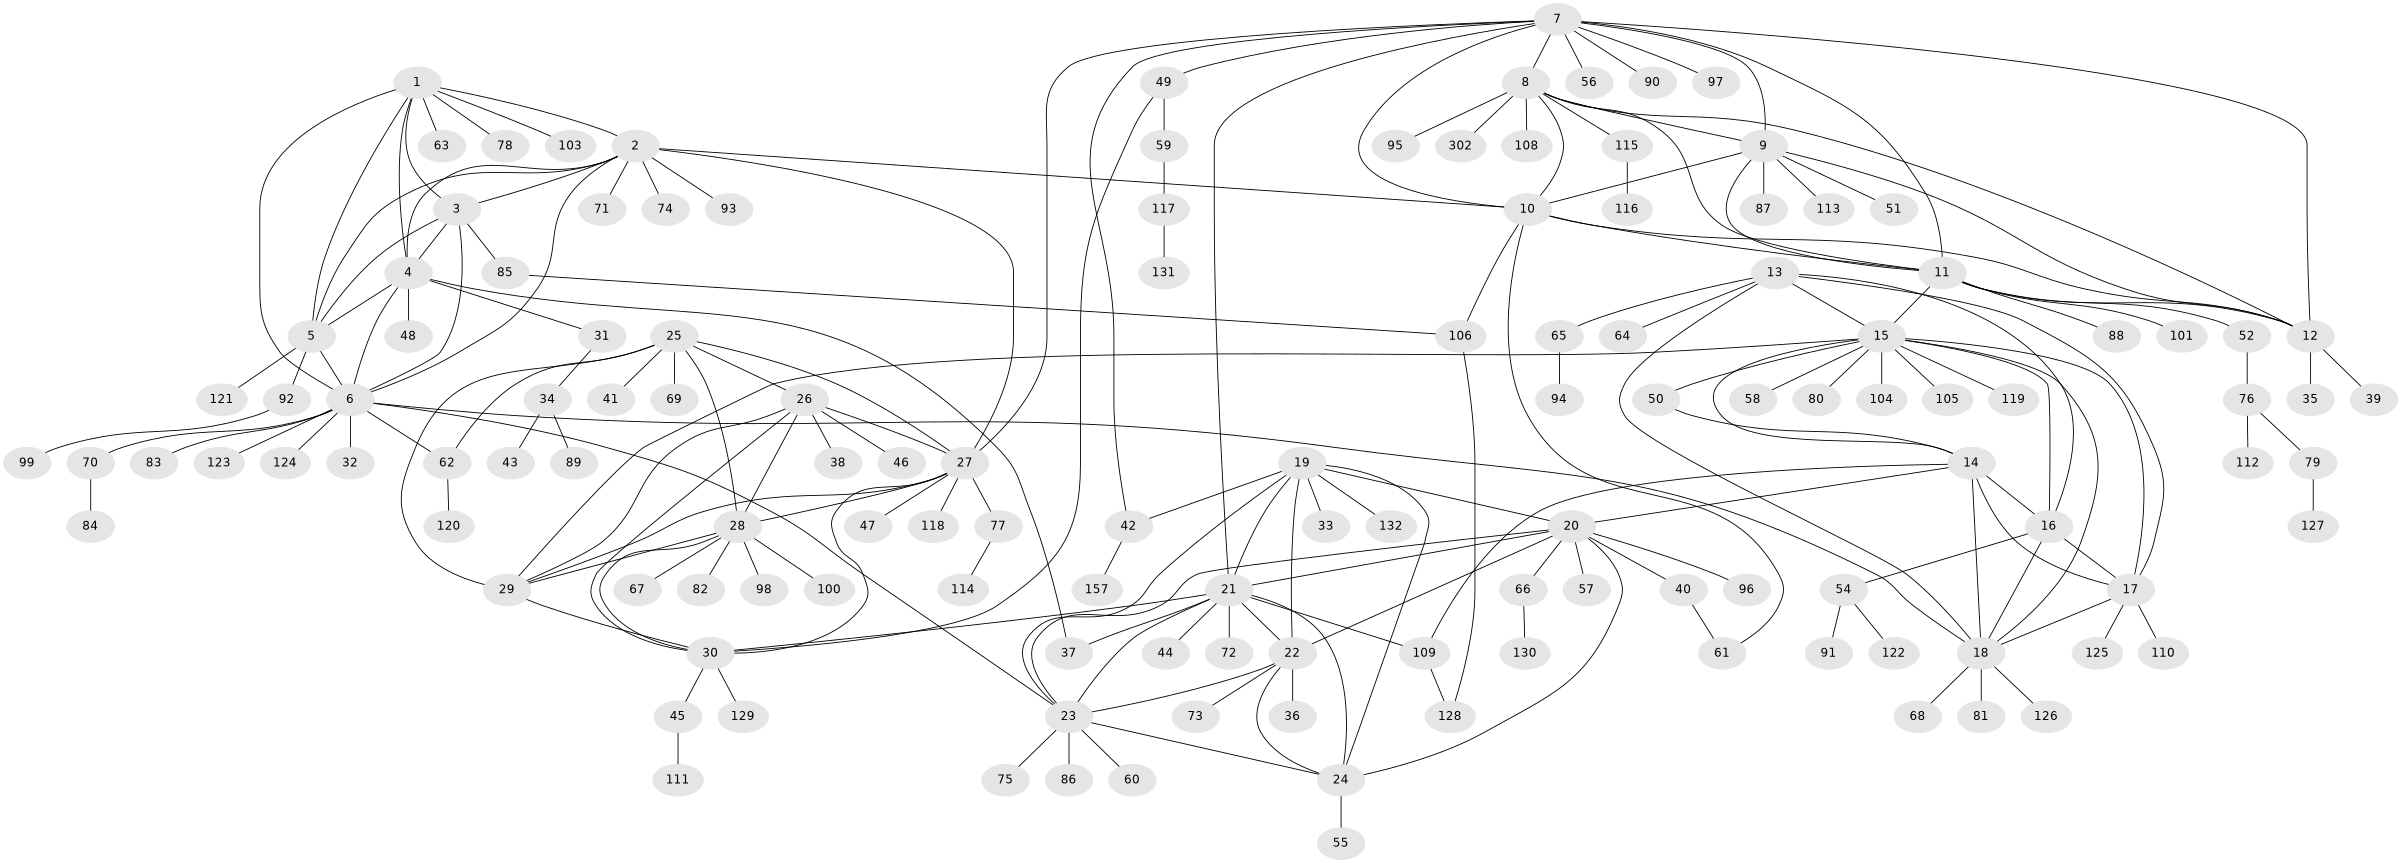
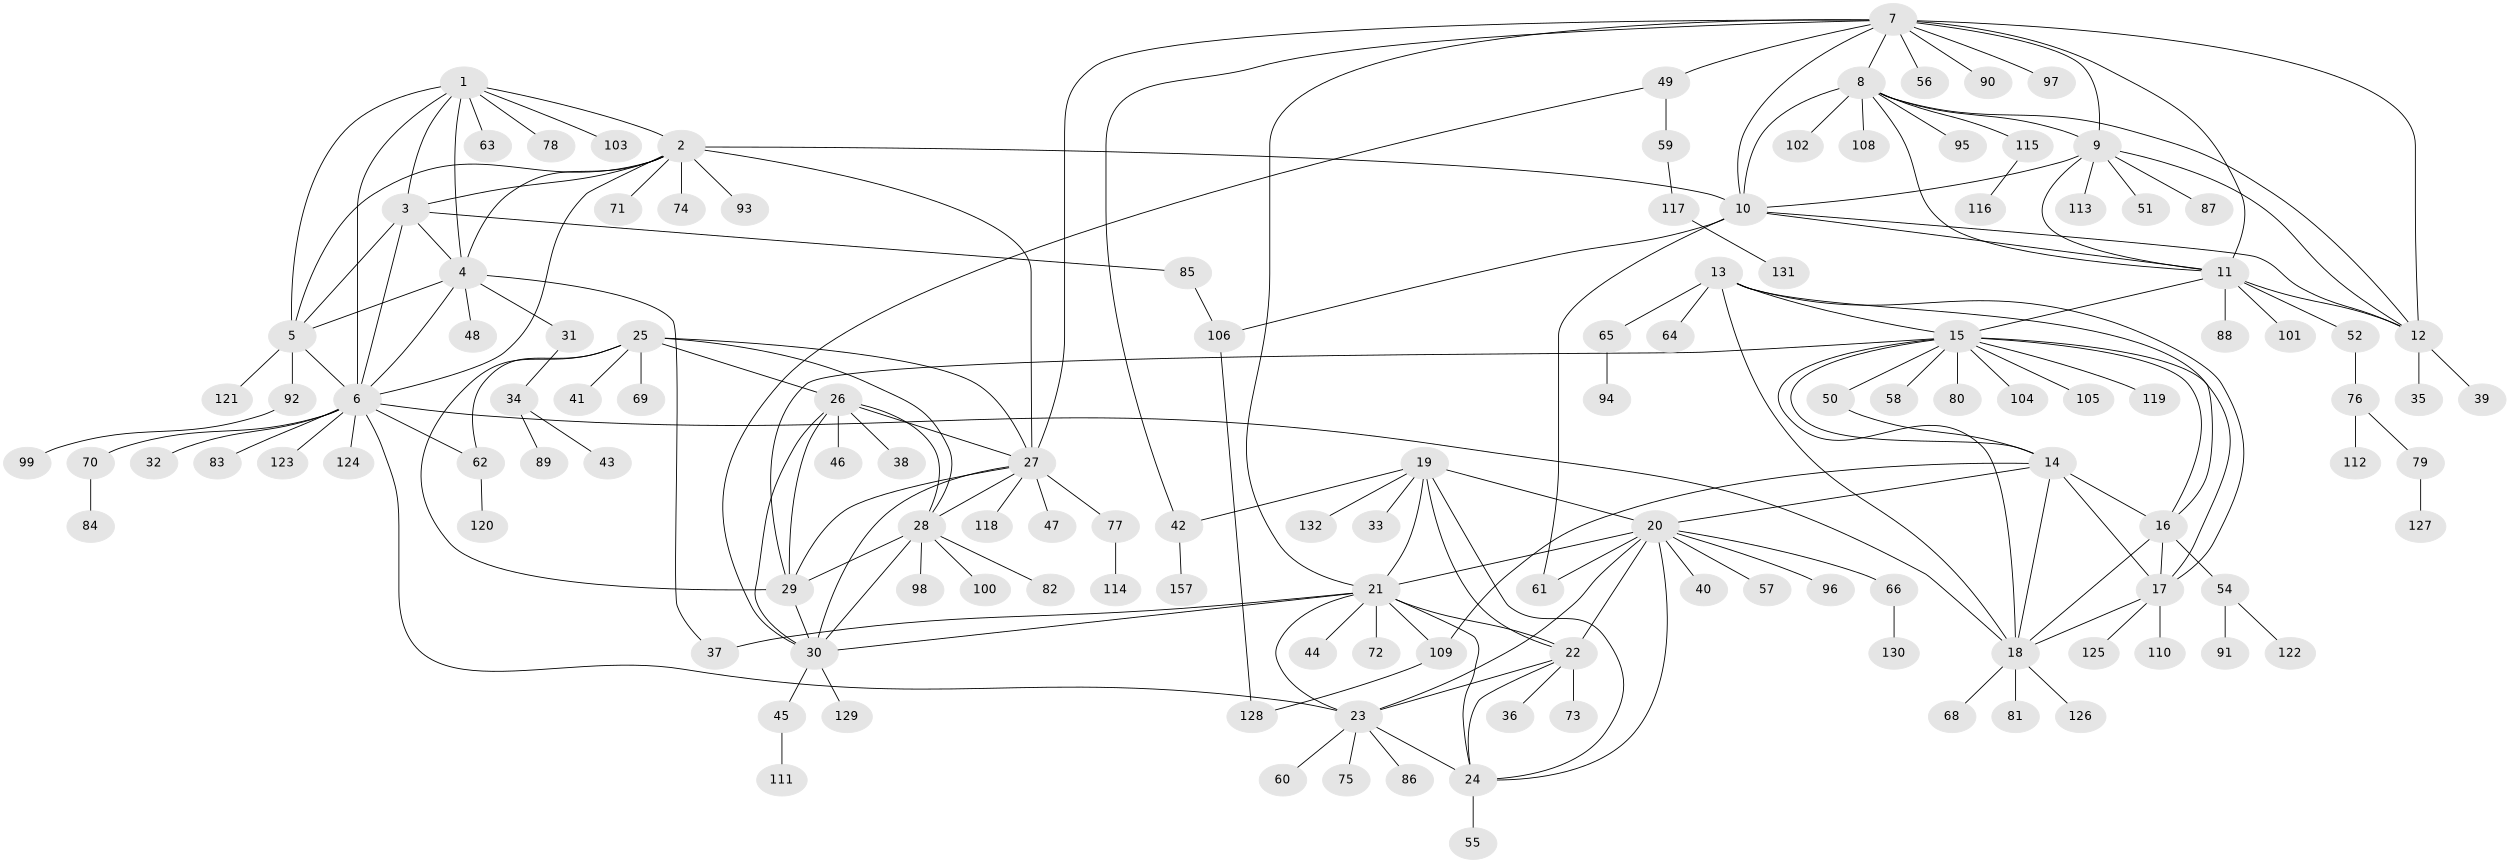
node "302": label "302" -> "102"
node "67": removed
edge "19" -- "23": removed
edge "40" -- "61": now "20" -- "61"
